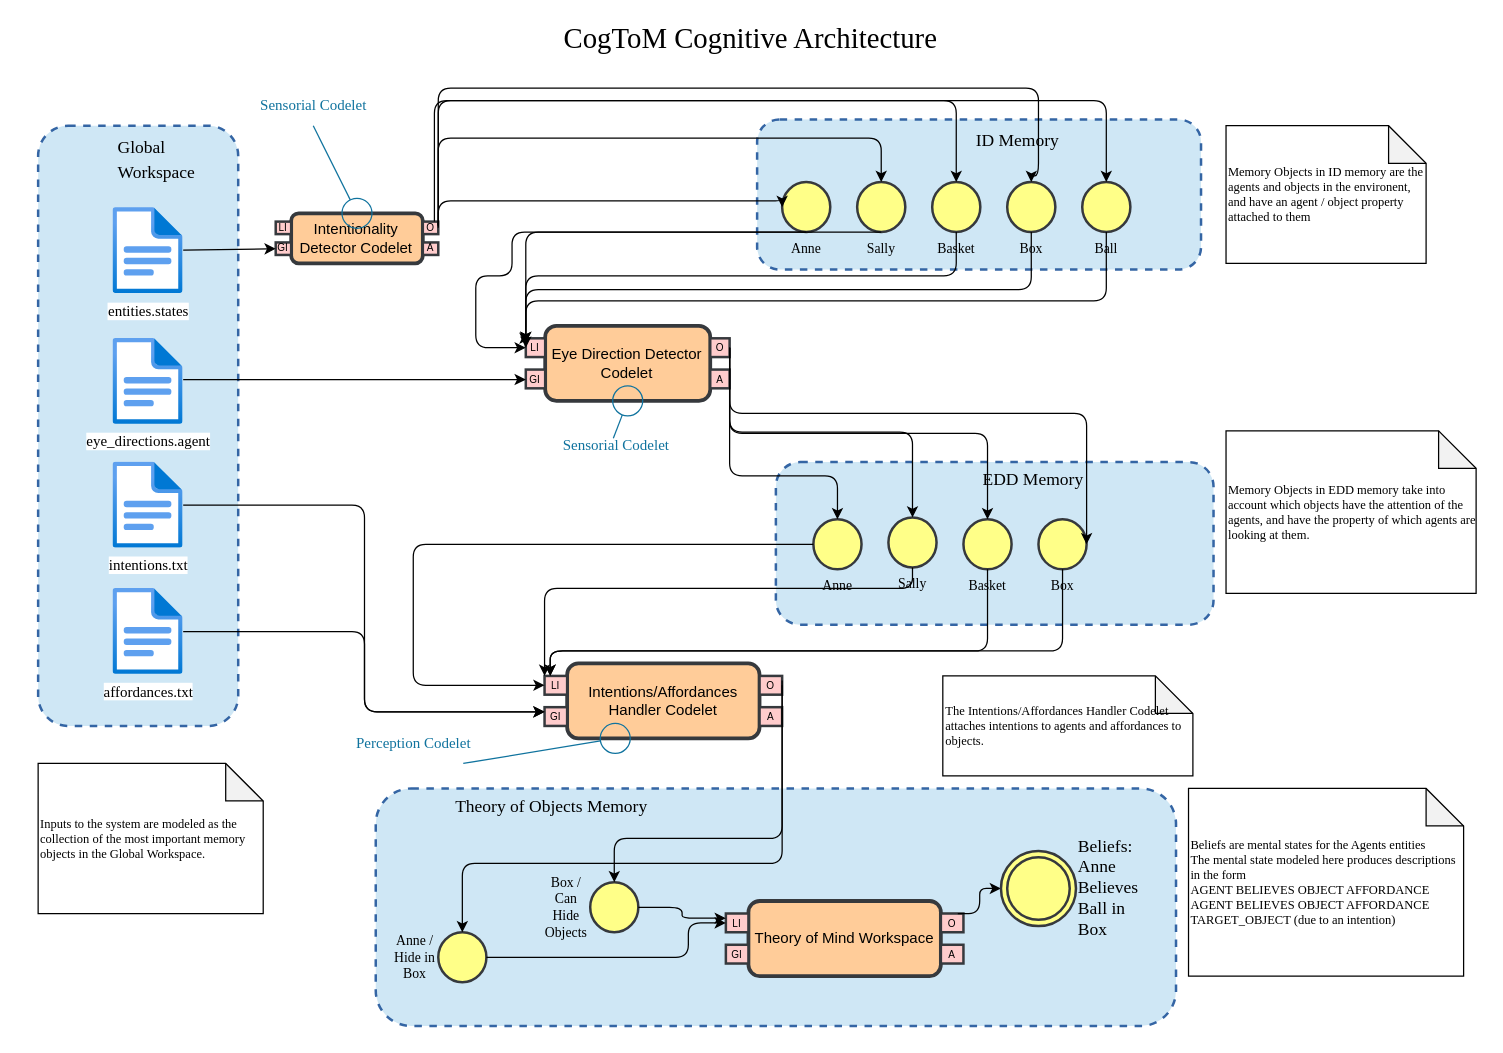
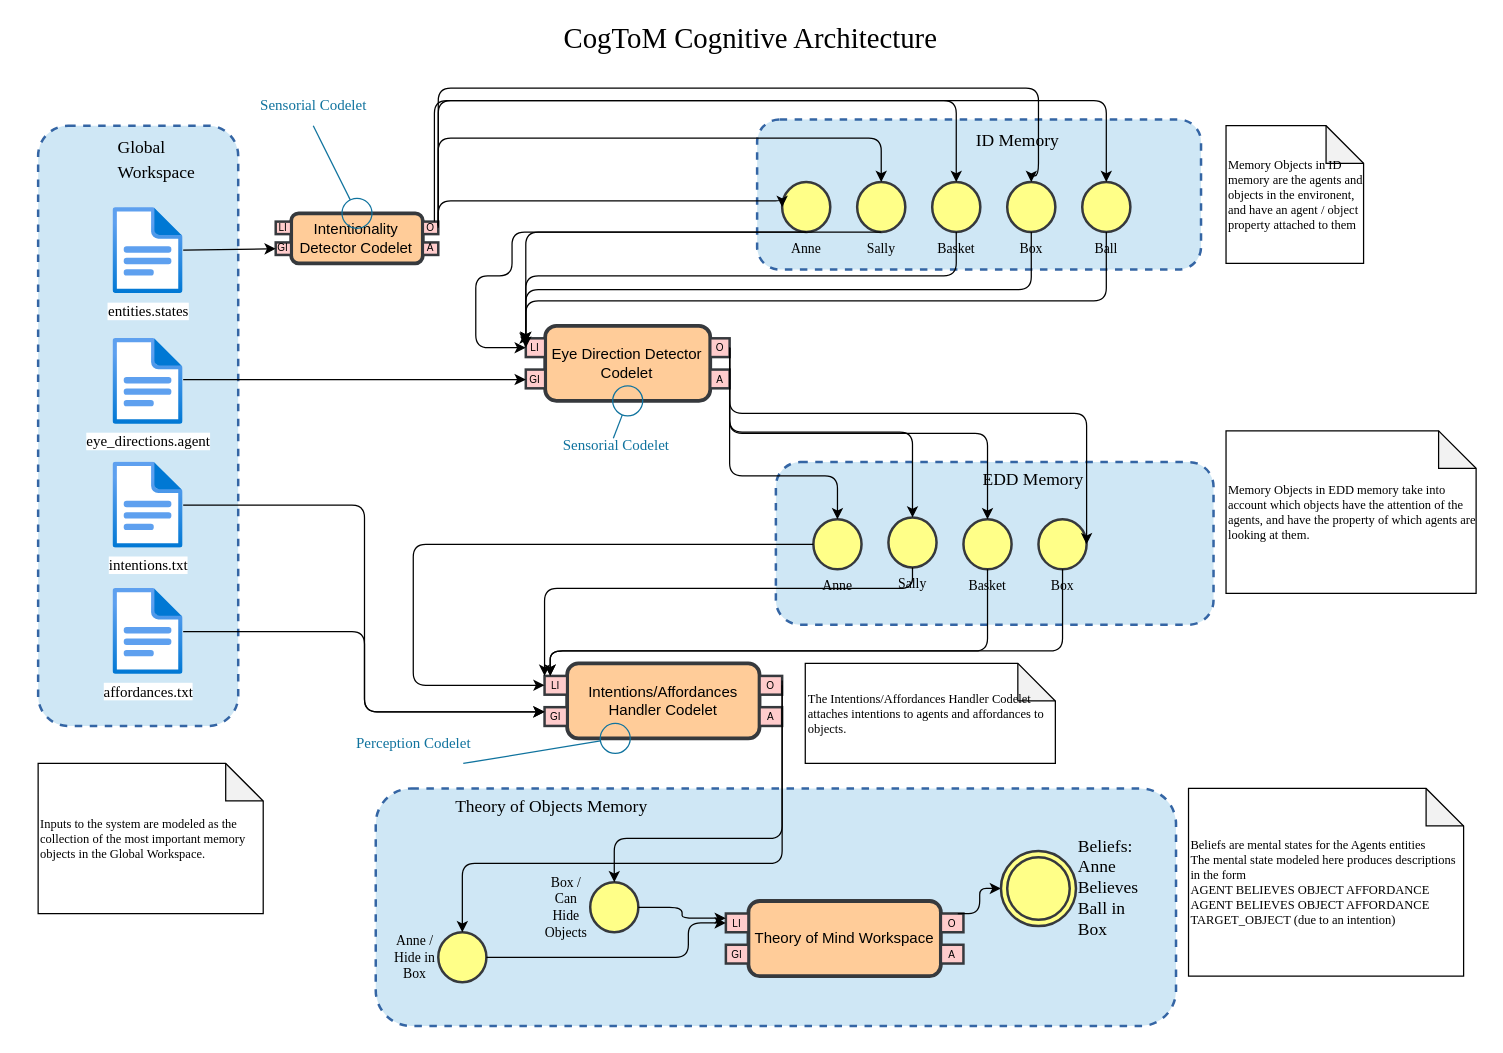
node "Memory Objects in ID memory are the agents and objects in the environent, and have an agent / object property attached to them": size 200x138 -> 138x138
node "The Intentions/Affordances Handler Codelet attaches intentions to agents and affordances to objects.": moved (1068, 726) -> (930, 713)
